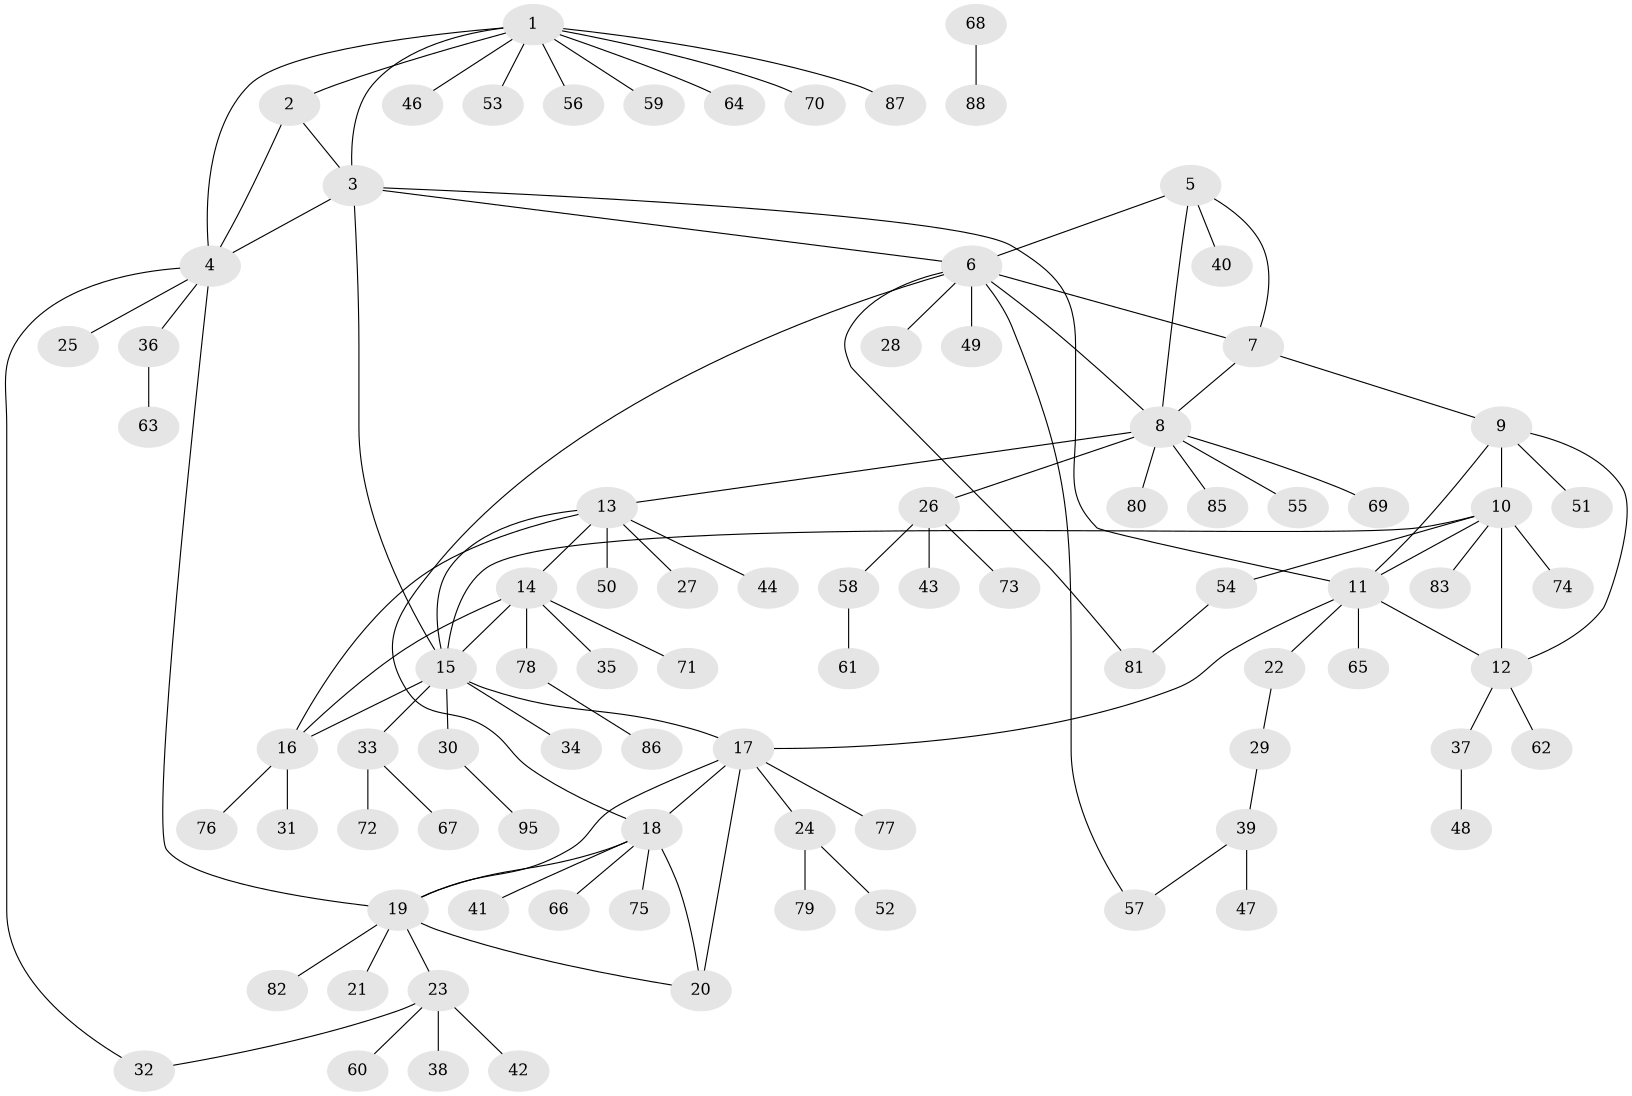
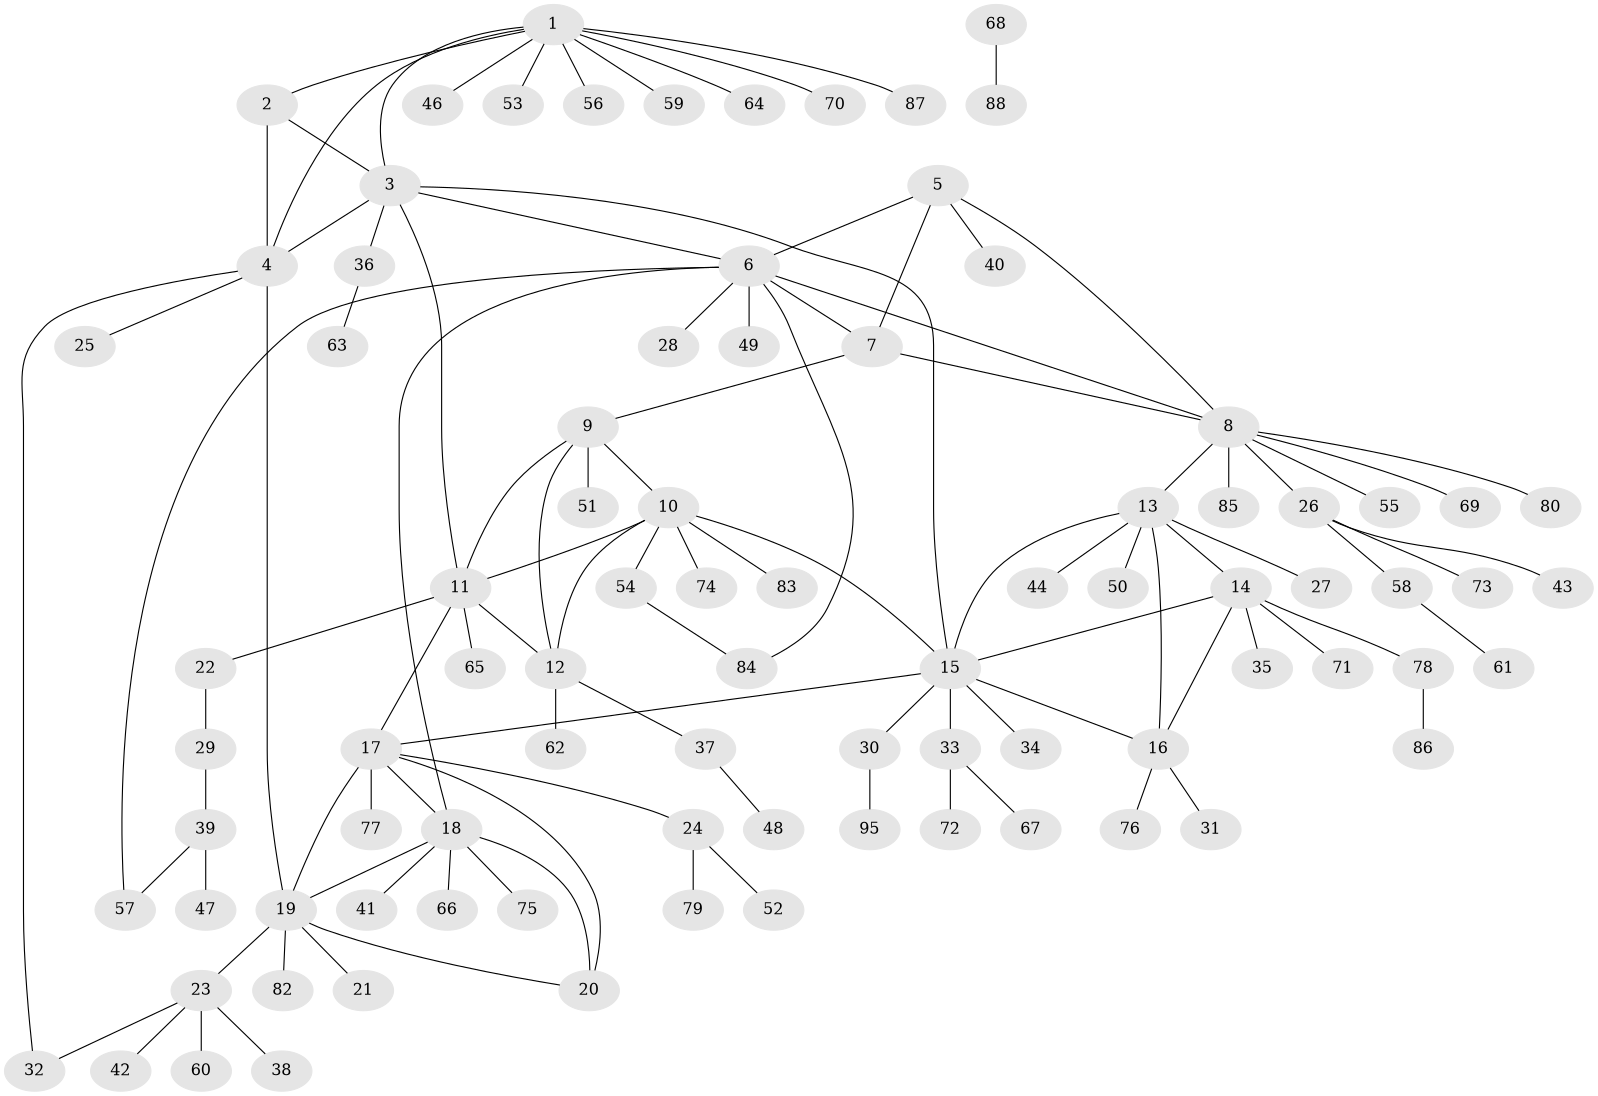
edge "4" -- "36": now "3" -- "36"
node "81": label "81" -> "84"
